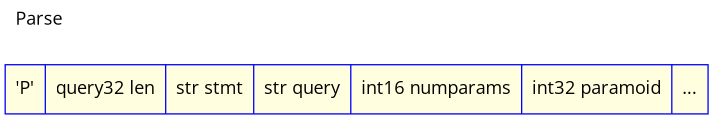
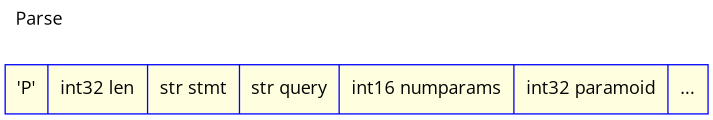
node "'P'": text "query32 len" -> "int32 len"
